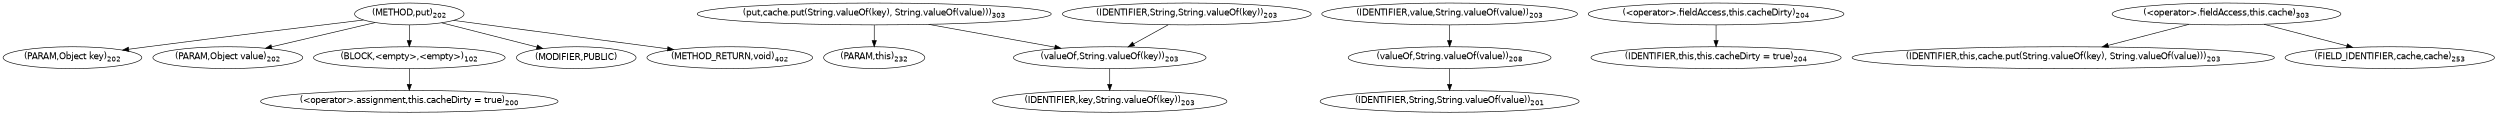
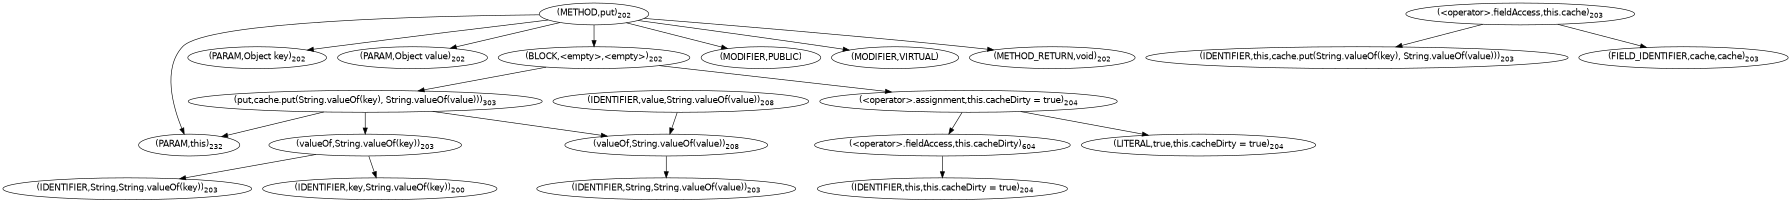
node "(IDENTIFIER,value,String.valueOf(value))": text "203" -> "208"
node "(<operator>.fieldAccess,this.cacheDirty)": text "204" -> "604"
node "(<operator>.fieldAccess,this.cache)": text "303" -> "203"
edge "(METHOD,put)" -> "(PARAM,this)": added
edge "(IDENTIFIER,String,String.valueOf(key))" -> "(valueOf,String.valueOf(key))": reversed
node "(BLOCK,<empty>,<empty>)": text "102" -> "202"
node "(METHOD_RETURN,void)": text "402" -> "202"
node "(FIELD_IDENTIFIER,cache,cache)": text "253" -> "203"
node "(MODIFIER,VIRTUAL)": added
edge "(BLOCK,<empty>,<empty>)" -> "(put,cache.put(String.valueOf(key), String.valueOf(value)))": added
node "(<operator>.assignment,this.cacheDirty = true)": text "200" -> "204"
node "(IDENTIFIER,key,String.valueOf(key))": text "203" -> "200"
node "(IDENTIFIER,String,String.valueOf(value))": text "201" -> "203"
edge "(<operator>.assignment,this.cacheDirty = true)" -> "(<operator>.fieldAccess,this.cacheDirty)": added
edge "(put,cache.put(String.valueOf(key), String.valueOf(value)))" -> "(valueOf,String.valueOf(value))": added
node "(LITERAL,true,this.cacheDirty = true)": added
